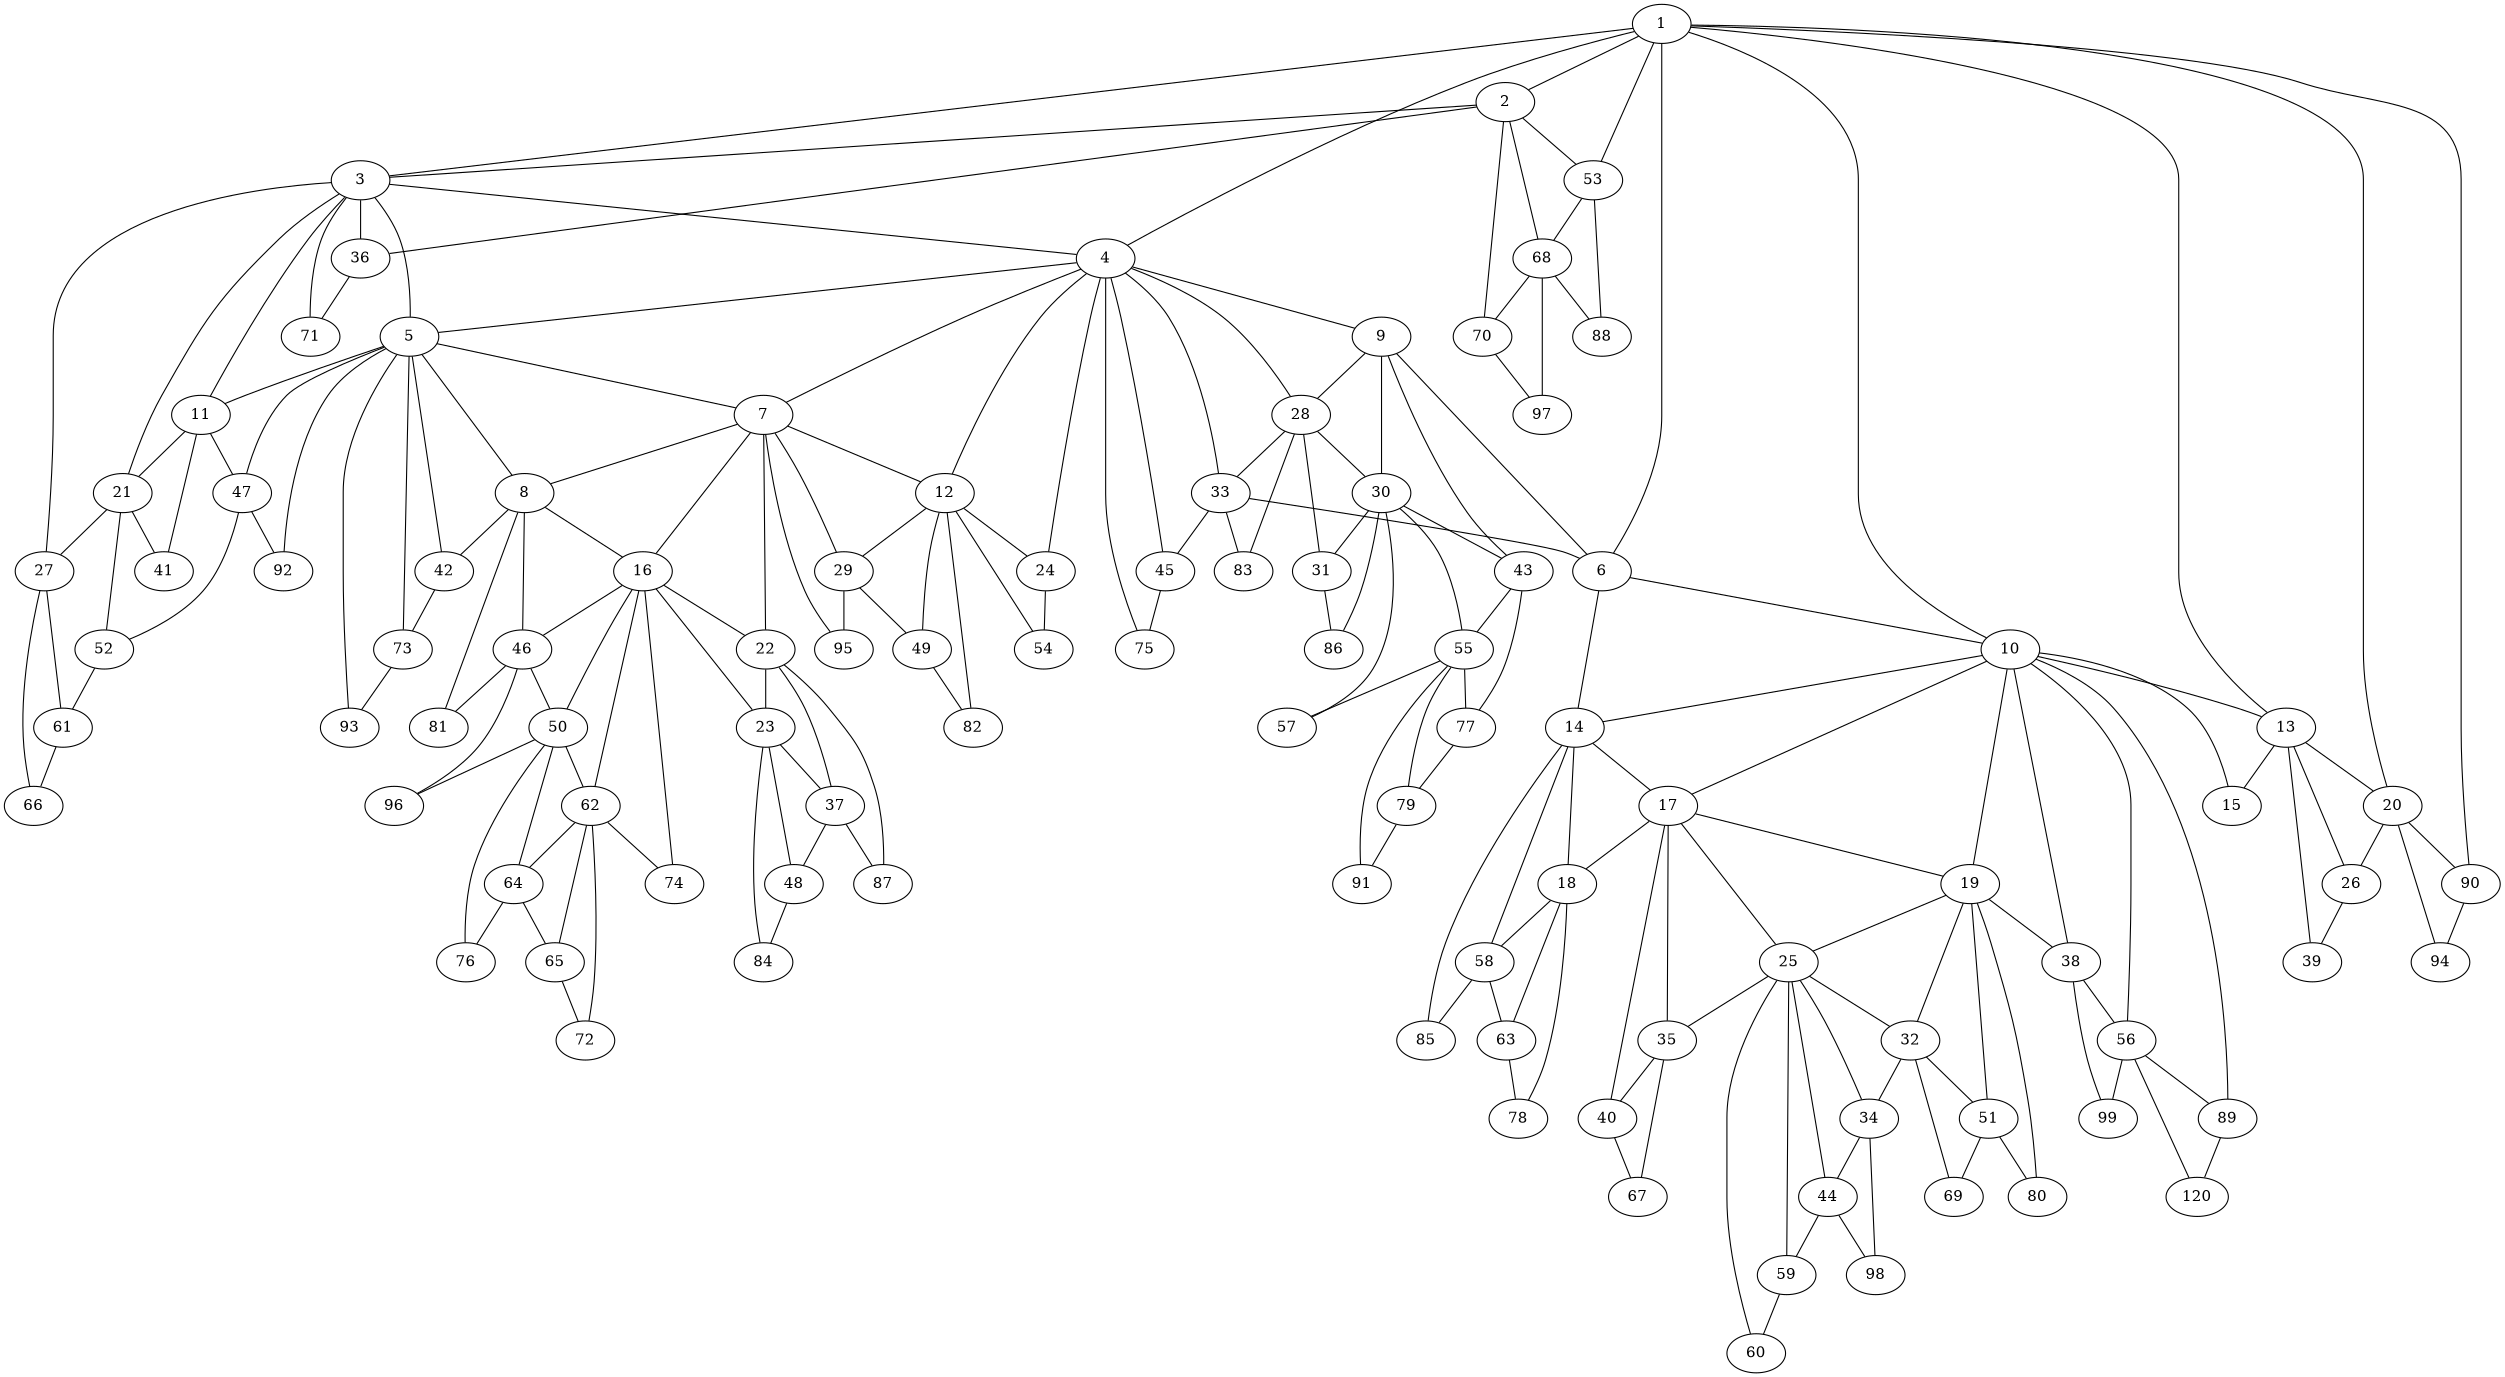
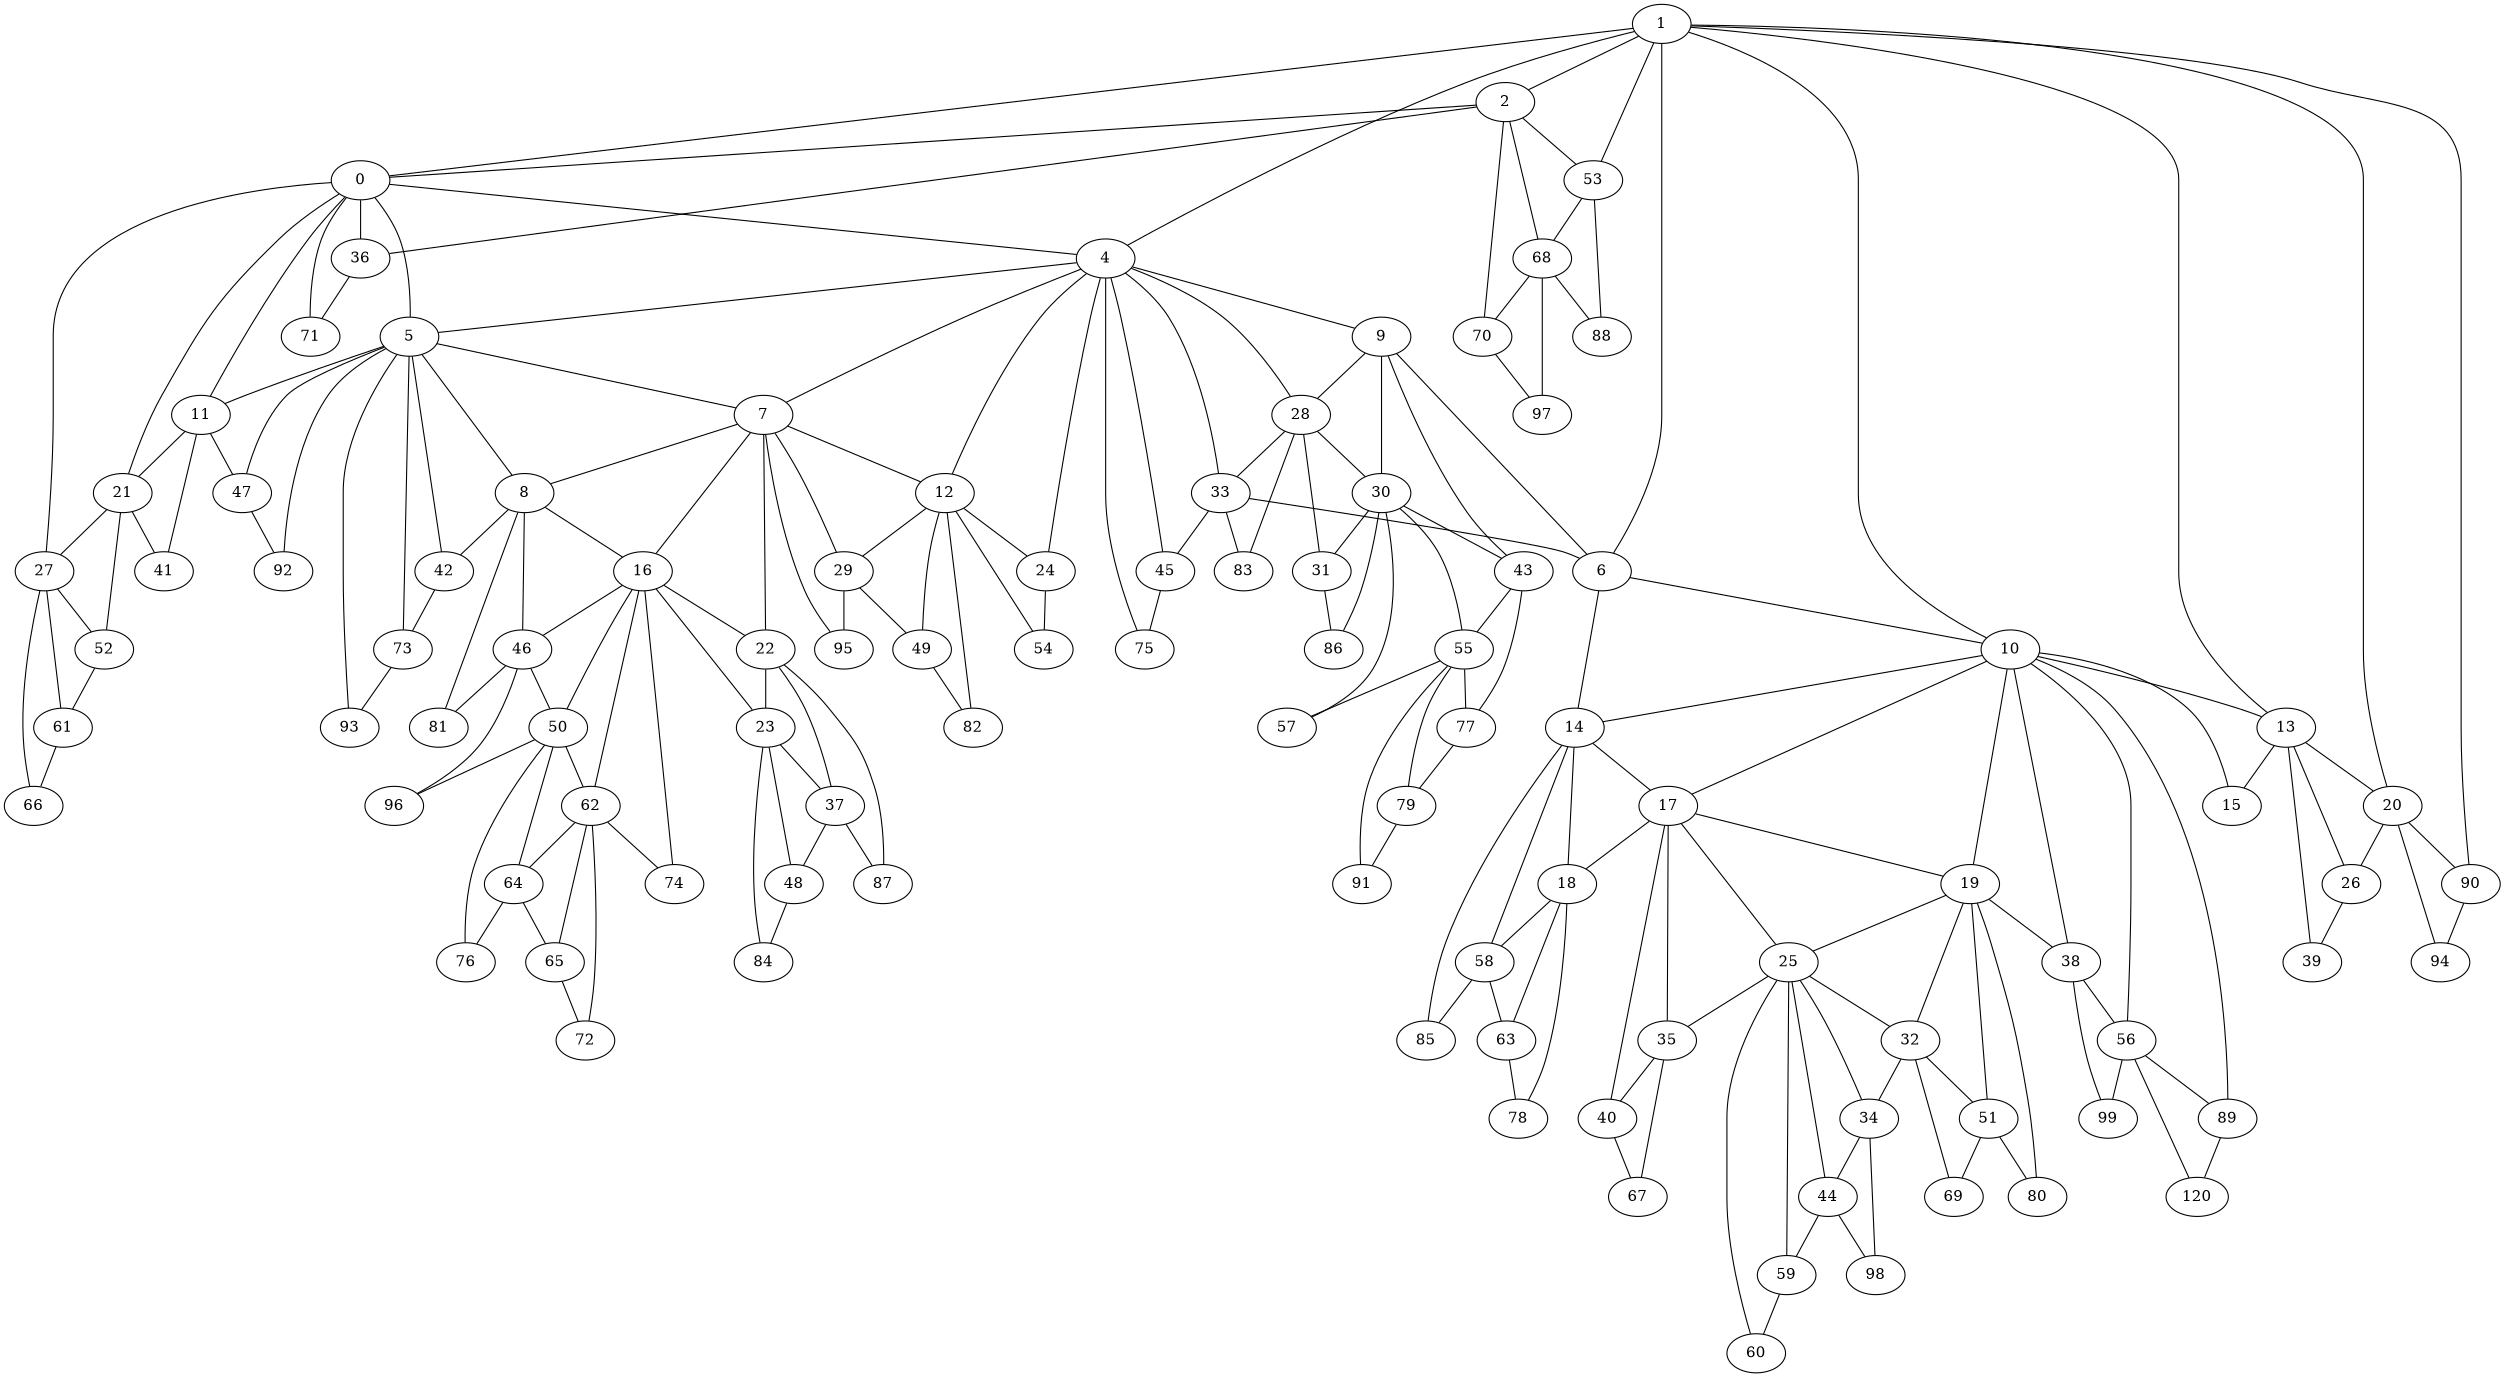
node "3": label "3" -> "0"
edge "47" -- "52": now "27" -- "52"
